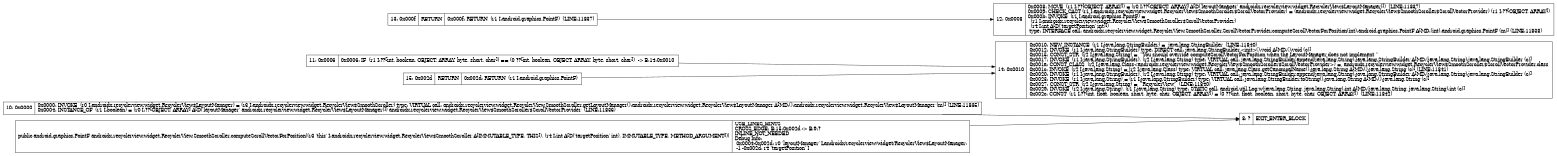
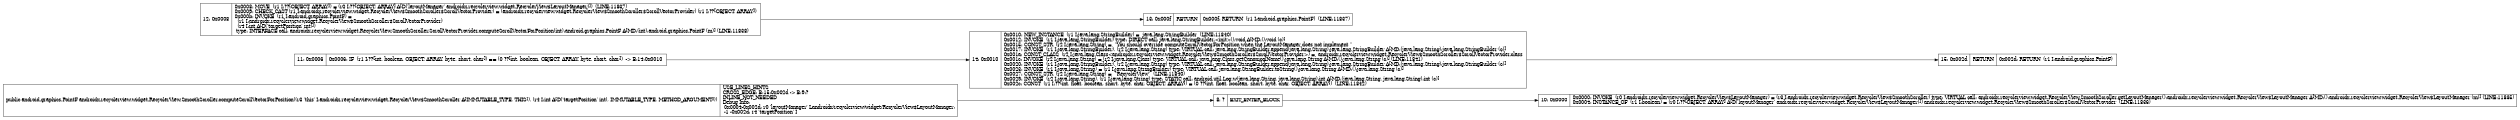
edge "13: 0x000f" -> "12: 0x0008": reversed
edge "15: 0x002d" -> "14: 0x0010": reversed
edge "10: 0x0000" -> "8: ?": reversed
